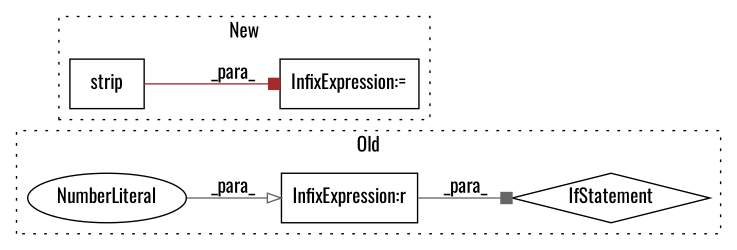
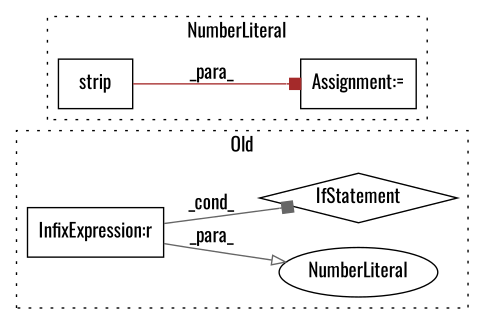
cluster "New": label "New" -> "NumberLiteral"
node "InfixExpression:=": label "InfixExpression:=" -> "Assignment:="
edge "InfixExpression:r" -> "IfStatement": label "_para_" -> "_cond_"
edge "NumberLiteral" -> "InfixExpression:r": reversed
